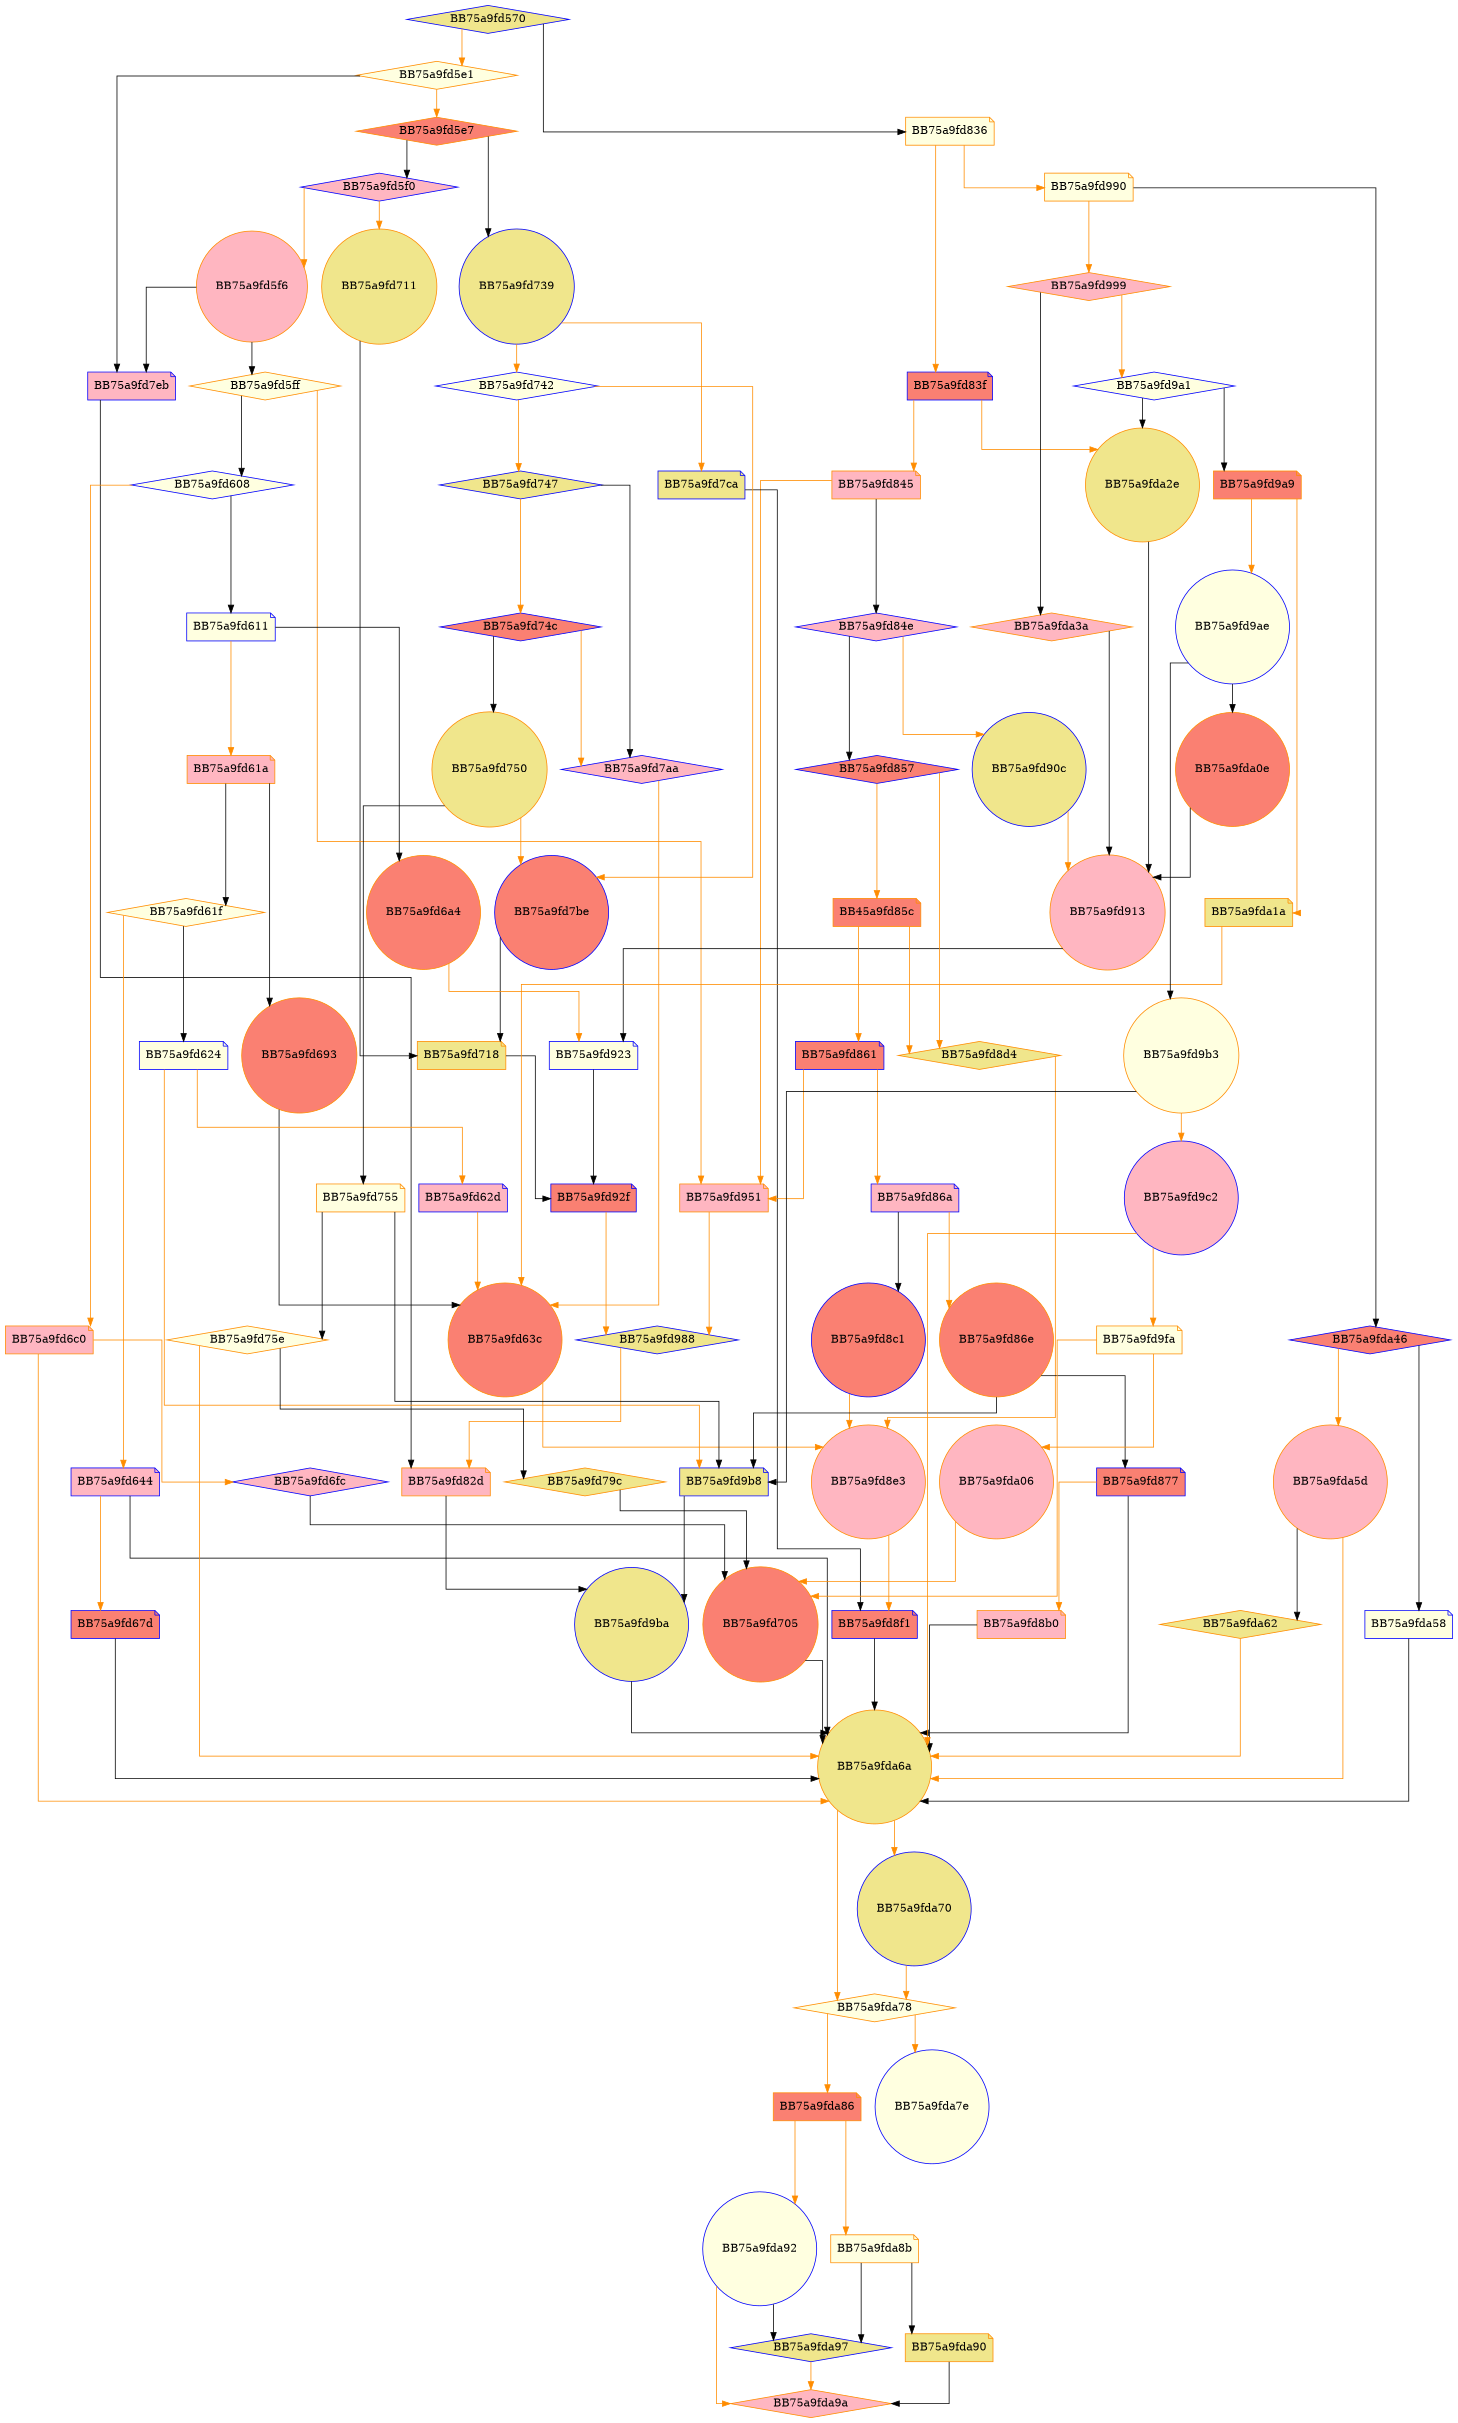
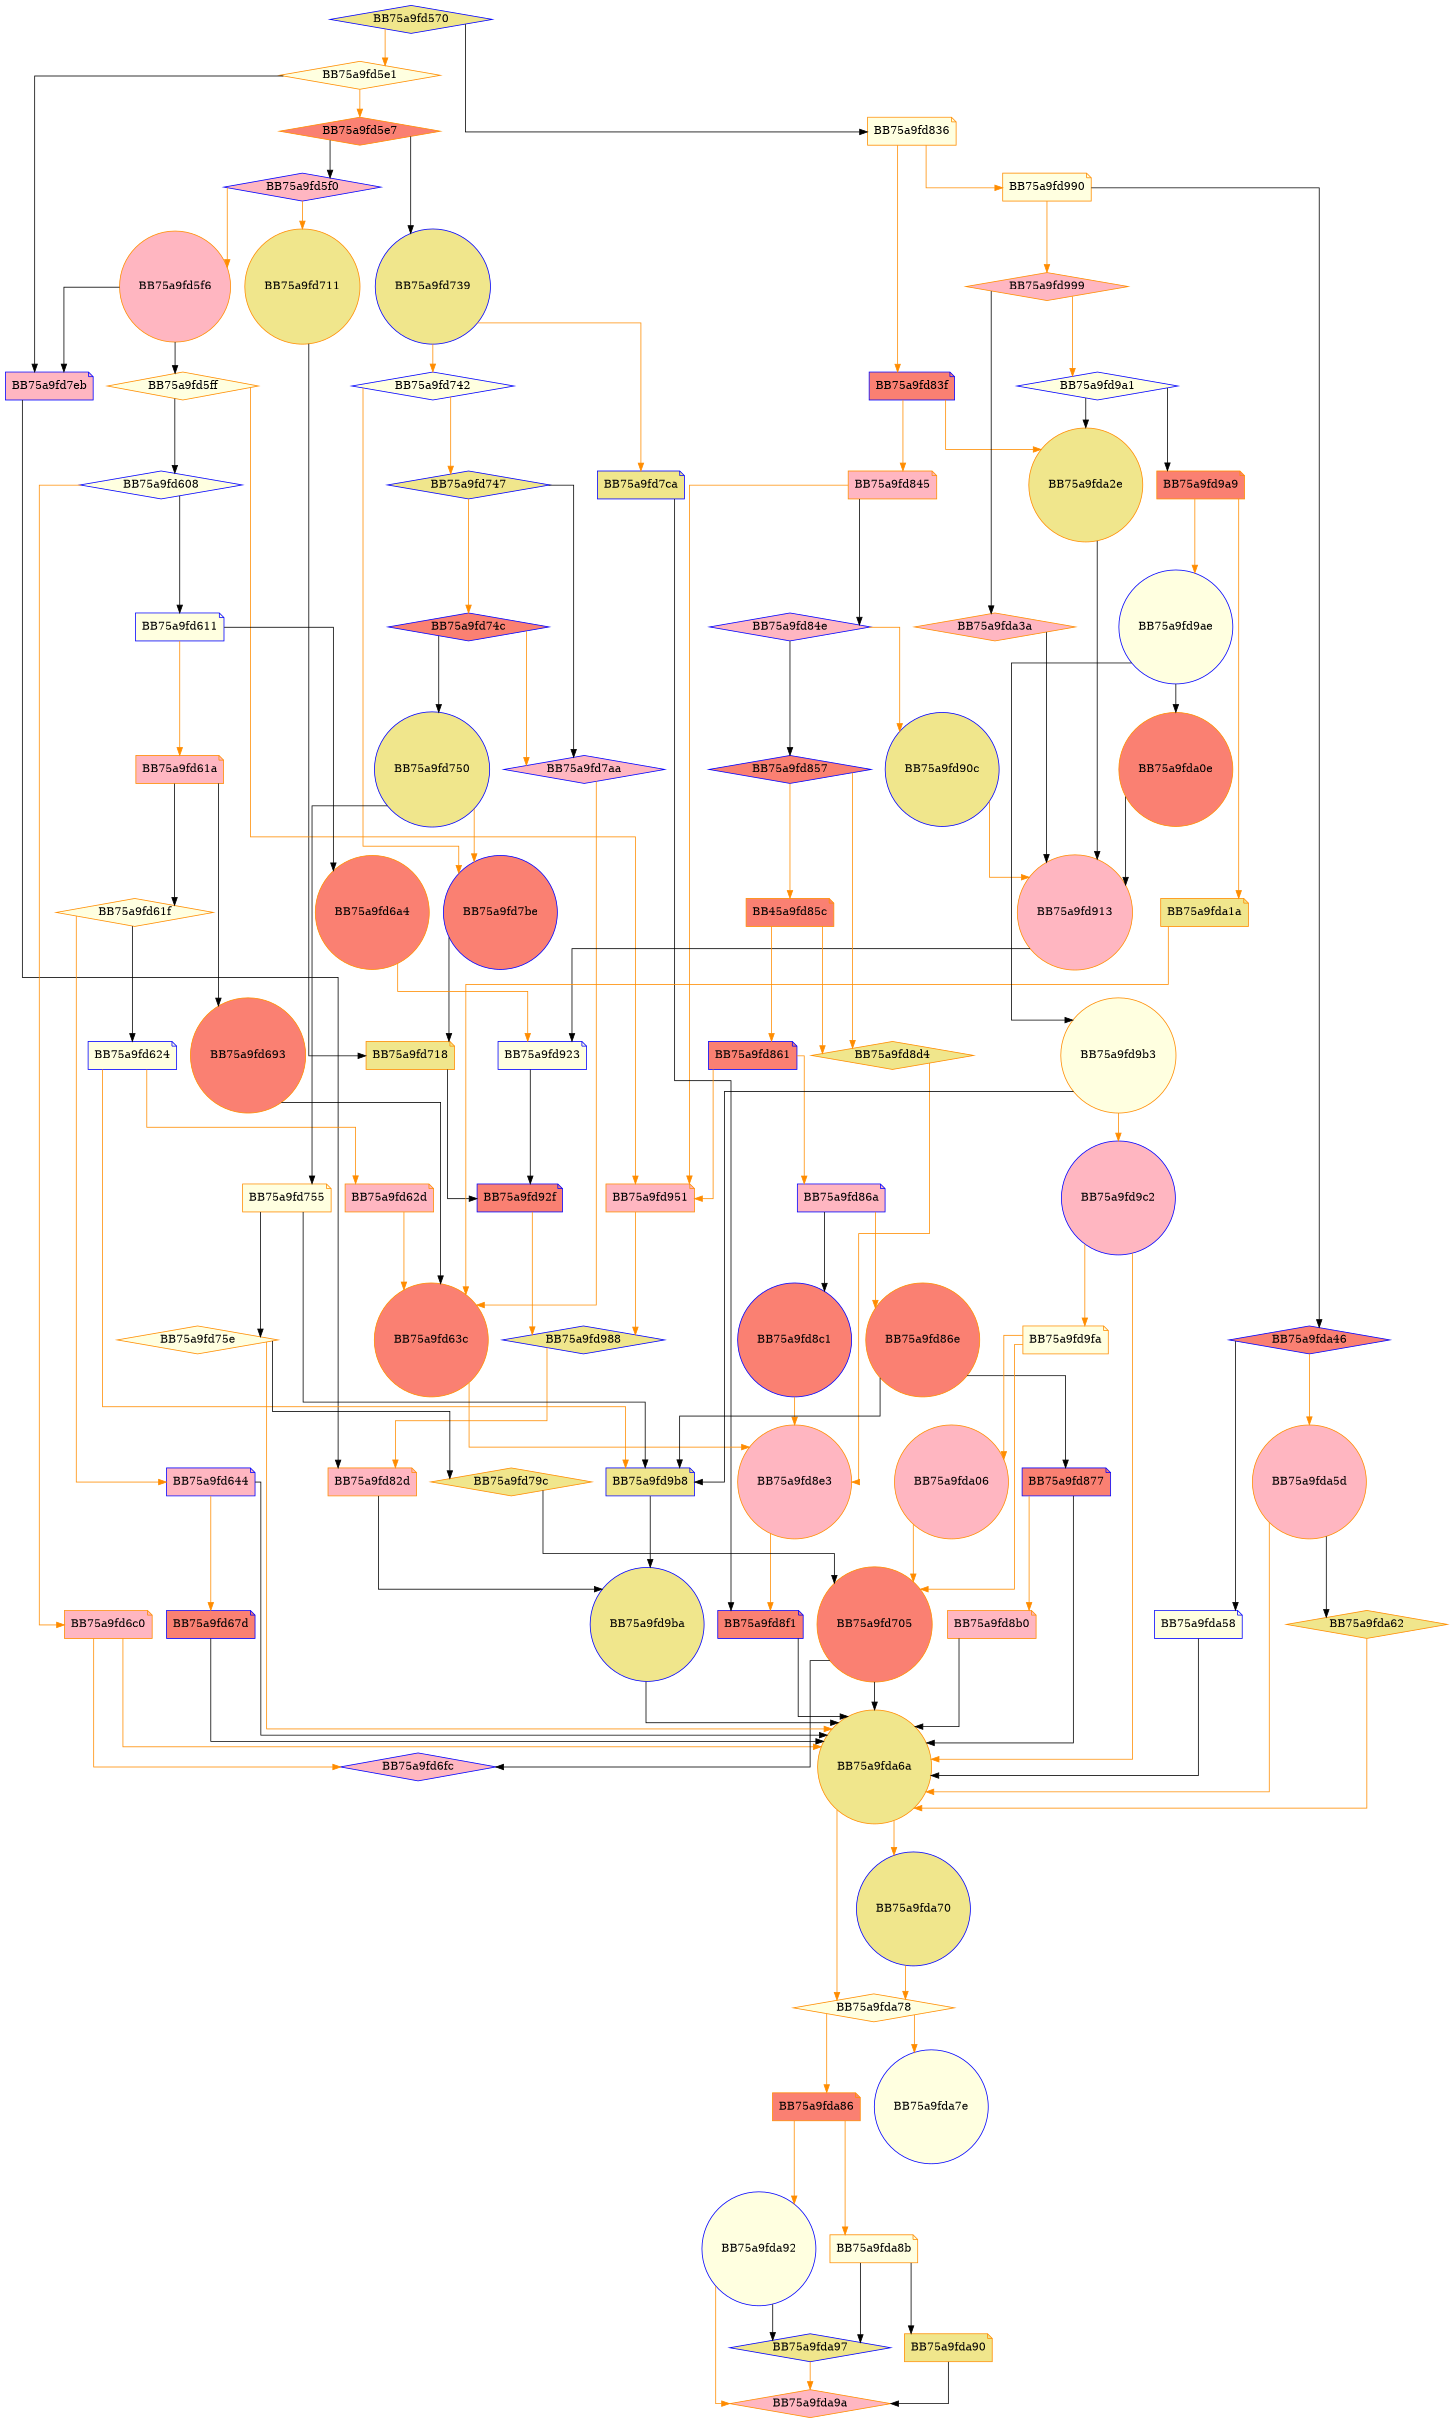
node "BB75a9fd750": color darkorange -> blue
node "BB75a9fd62d": color blue -> darkorange
edge "BB75a9fd6fc" -> "BB75a9fd705": reversed
